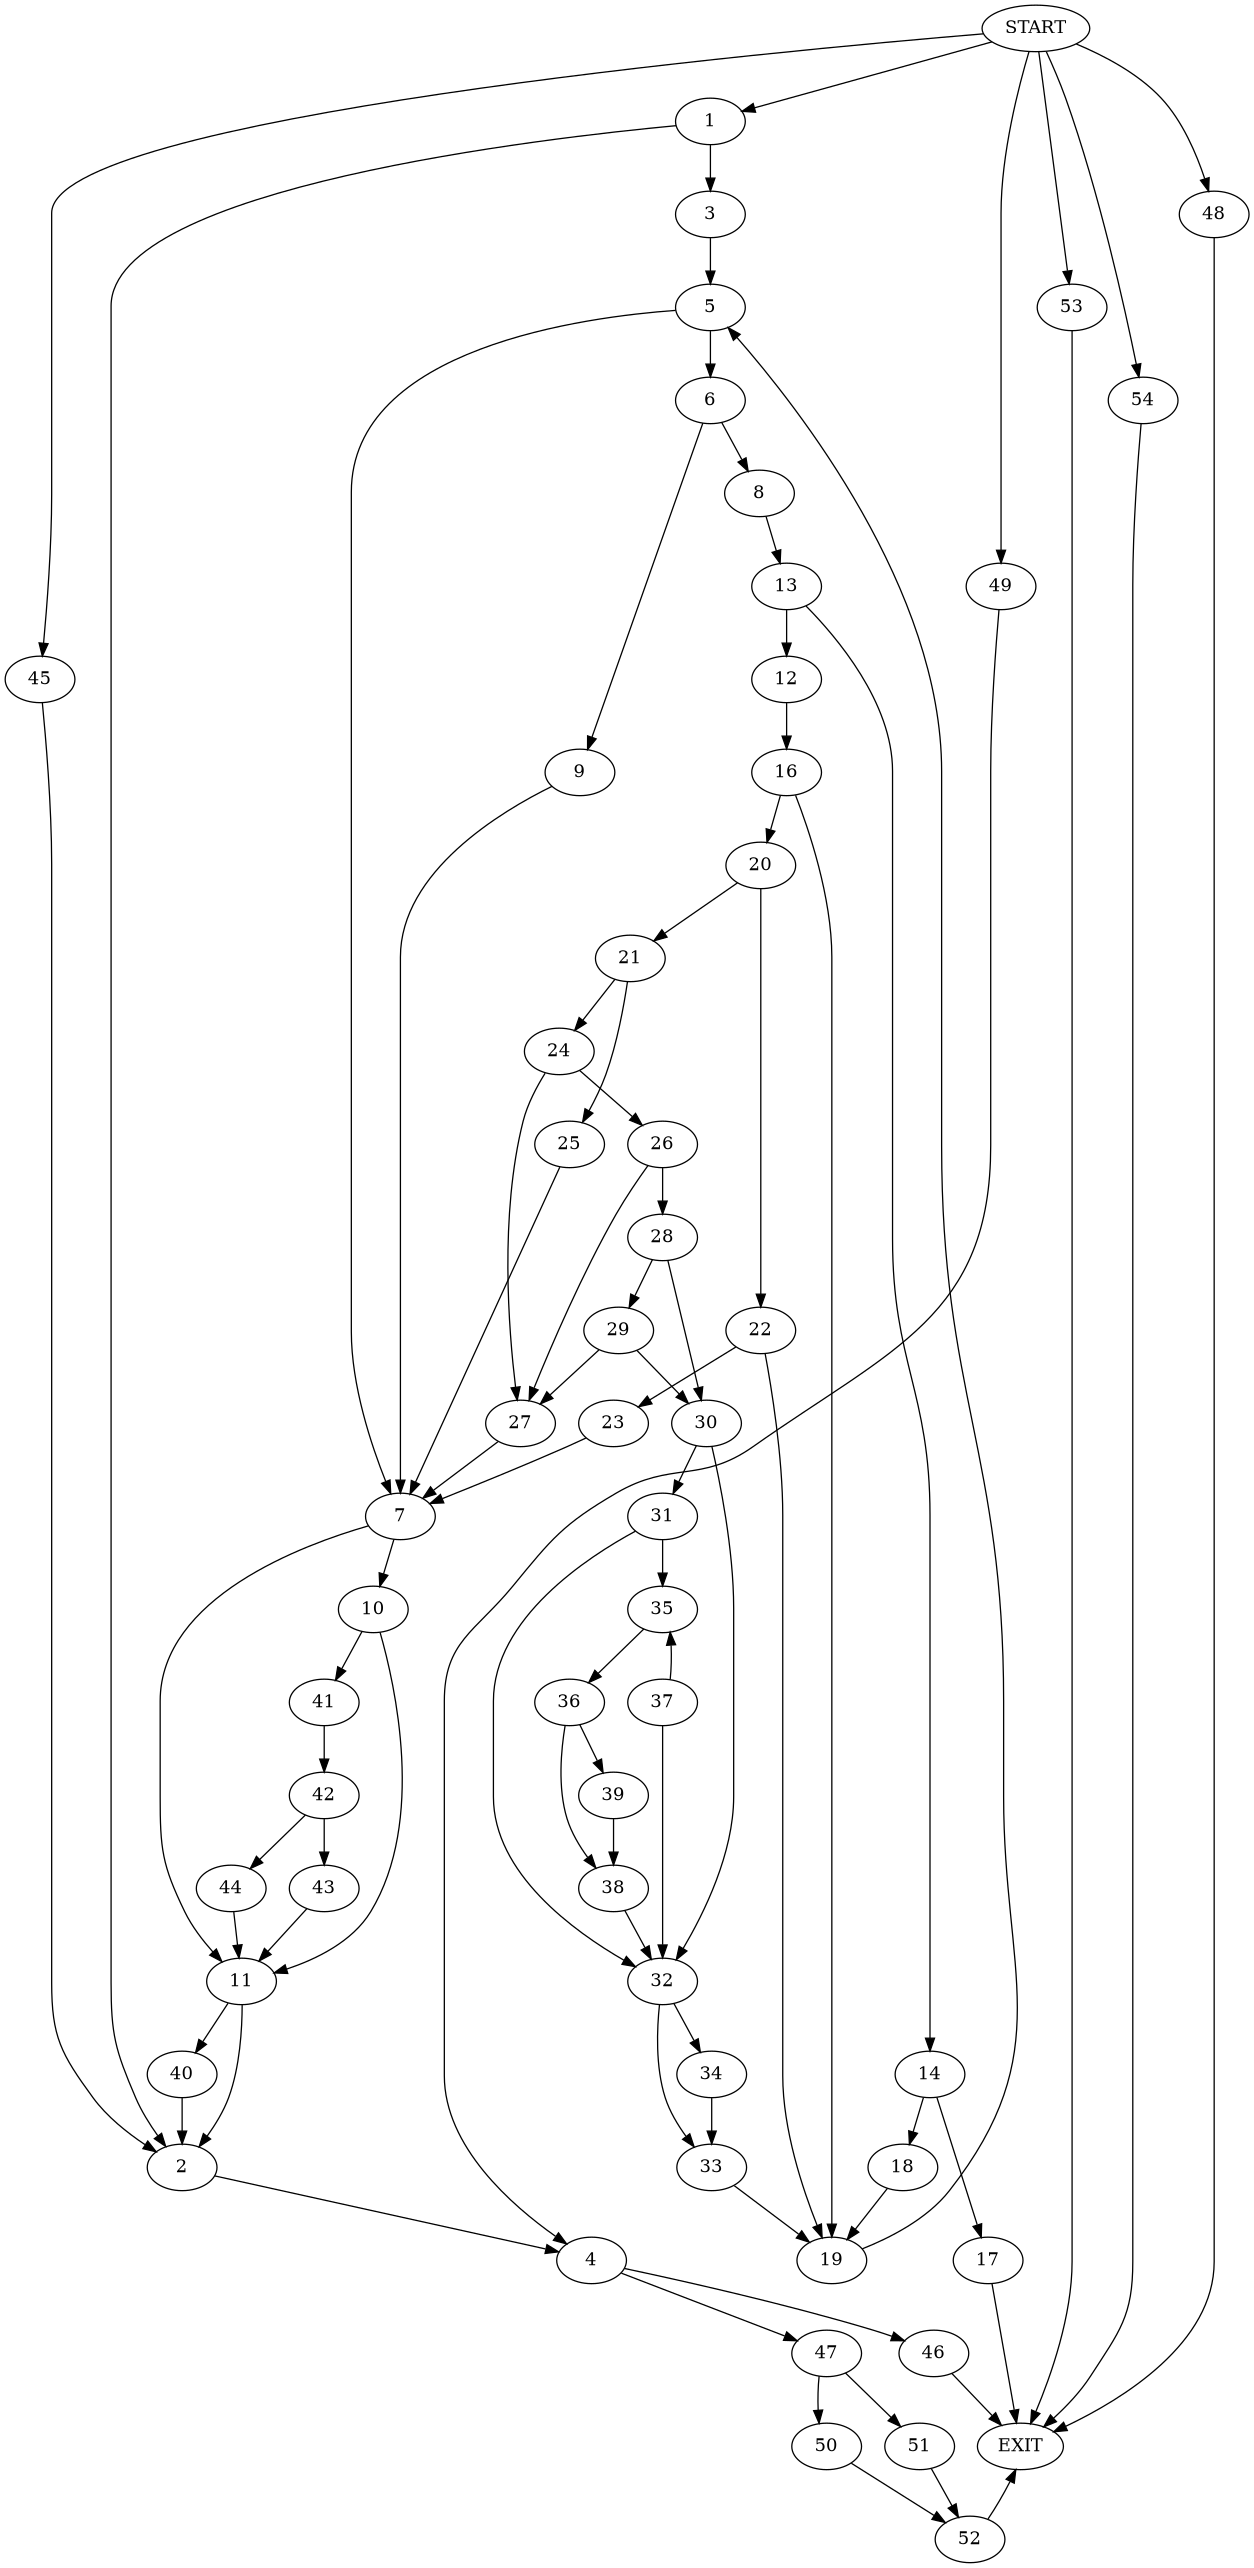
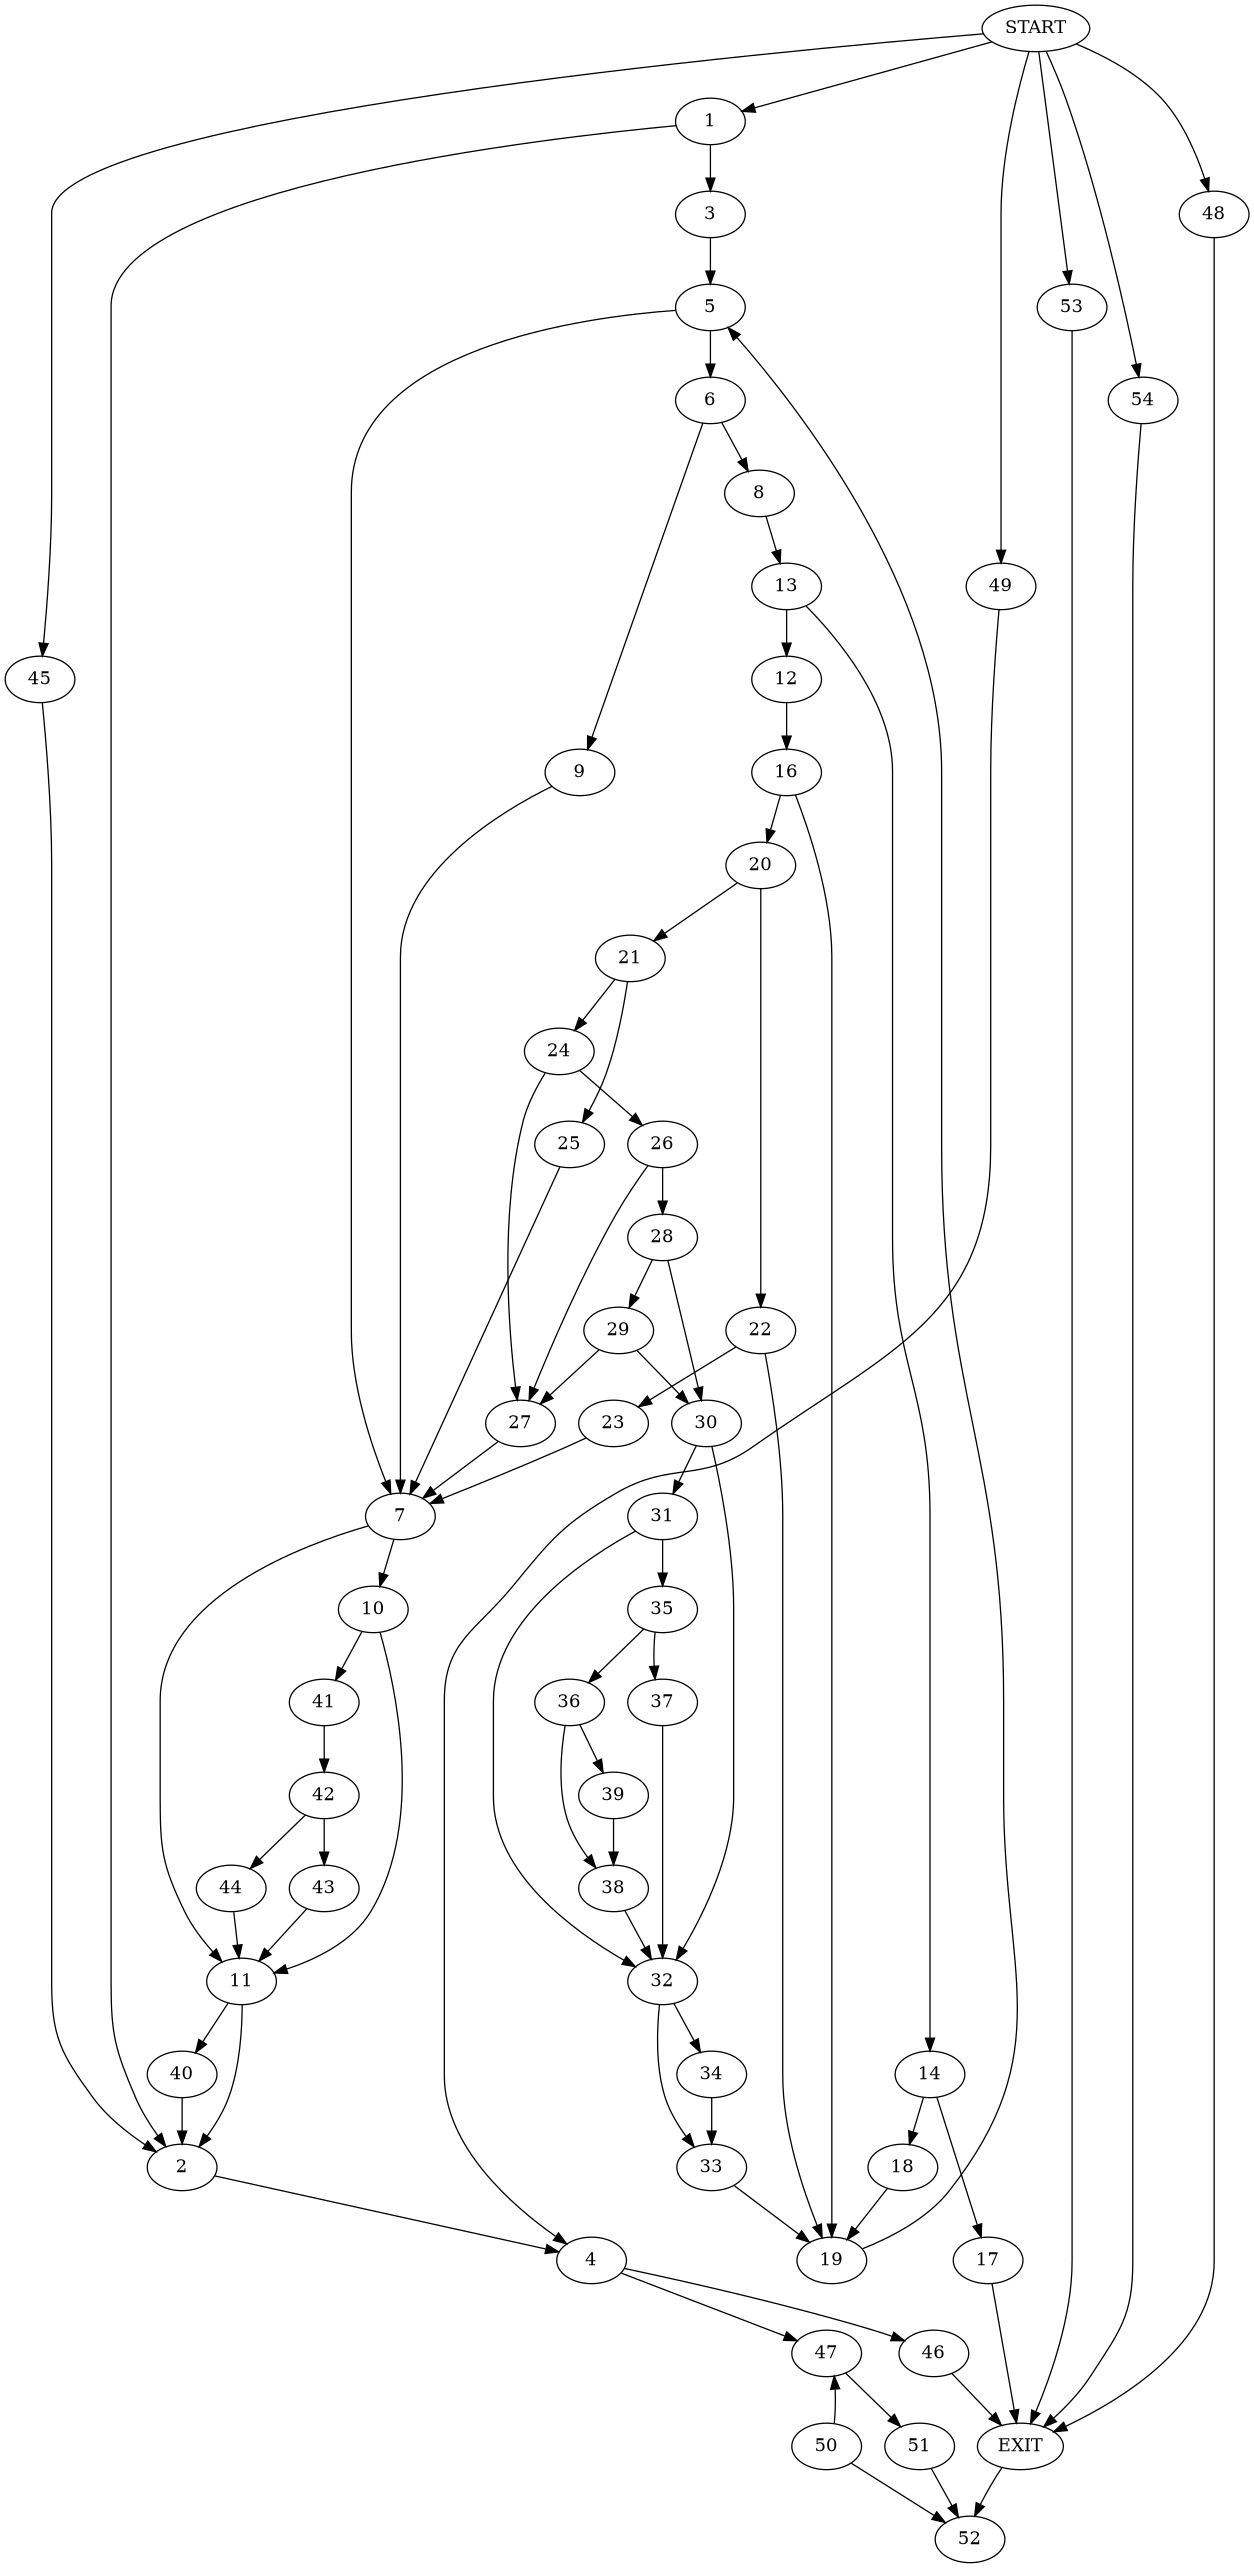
edge "37" -> "35": reversed
edge "47" -> "50": reversed
edge "52" -> "EXIT": reversed
